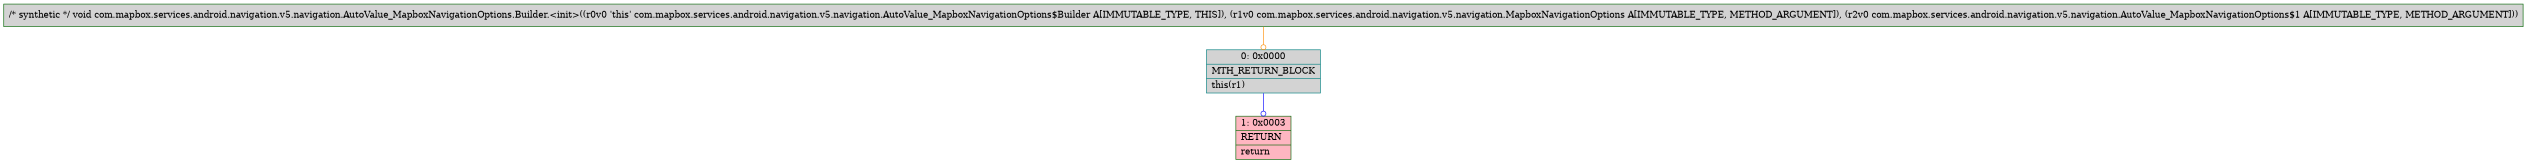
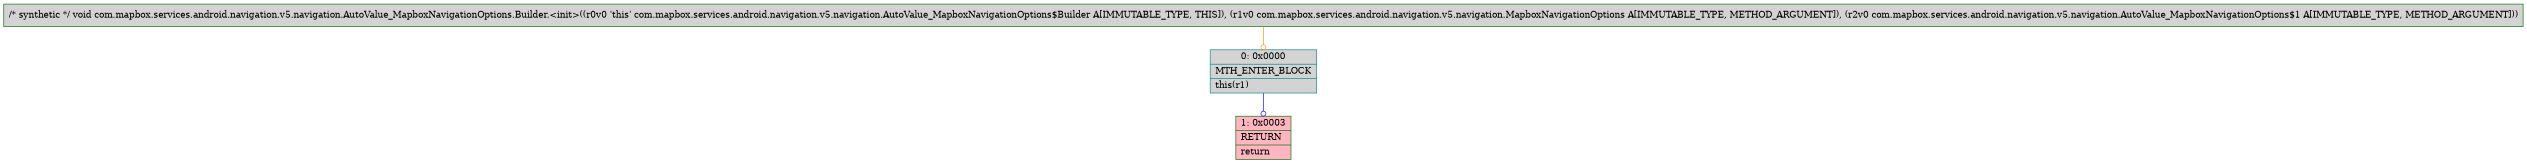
node "0: 0x0000": text "MTH_RETURN_BLOCK" -> "MTH_ENTER_BLOCK"
